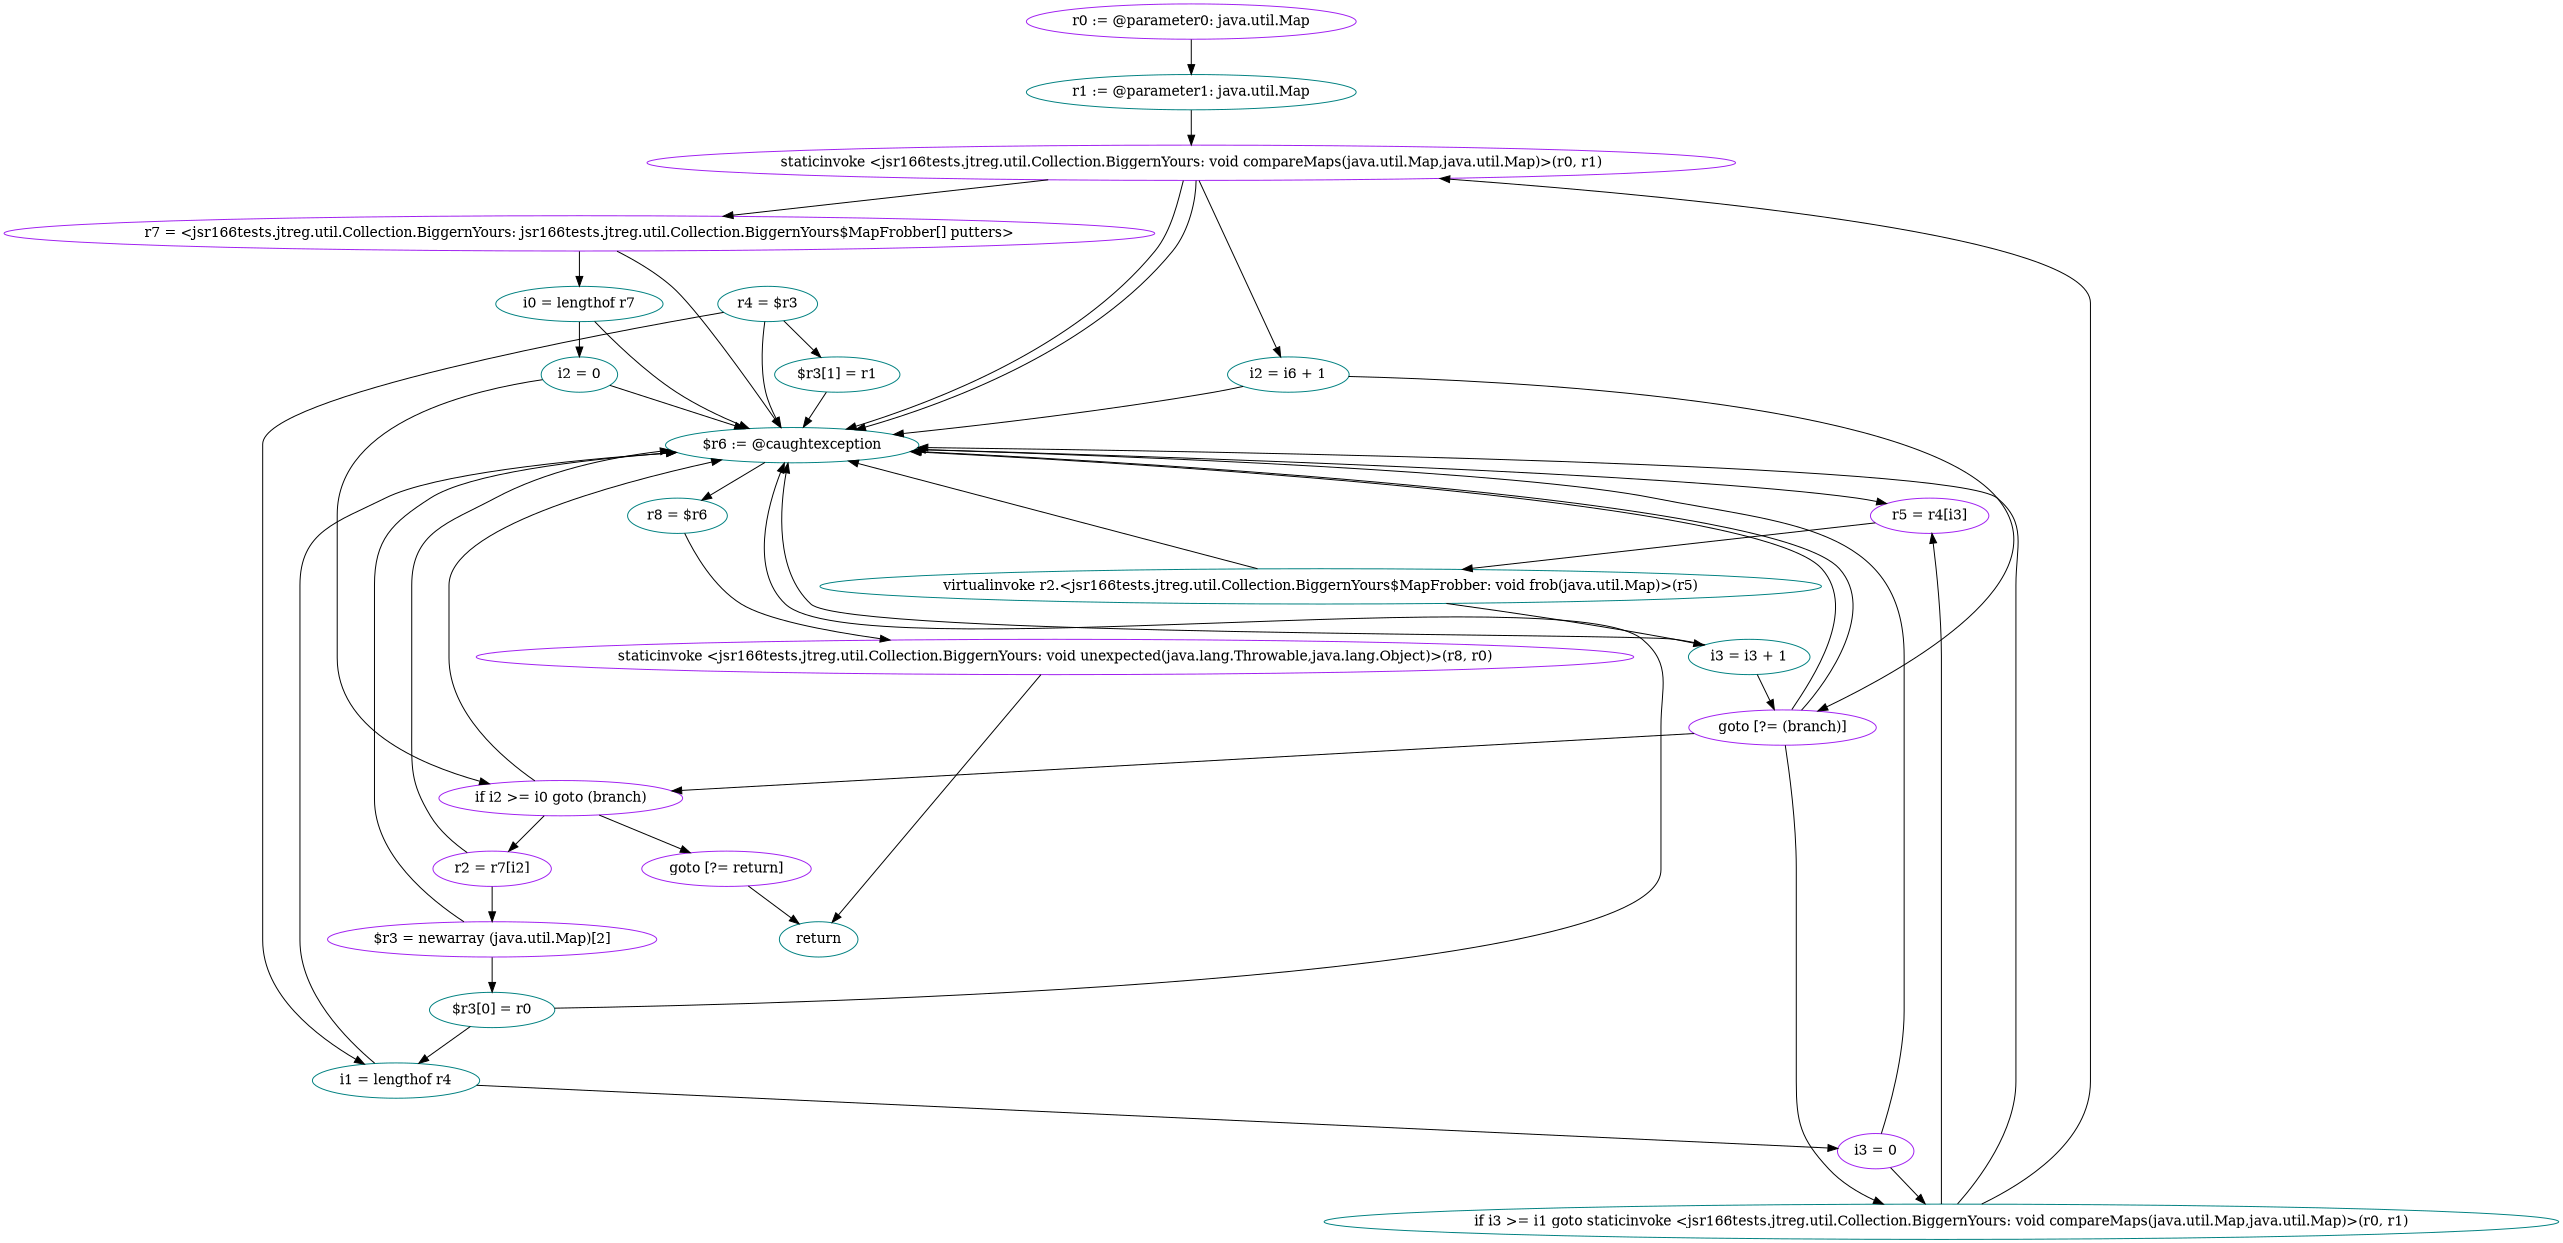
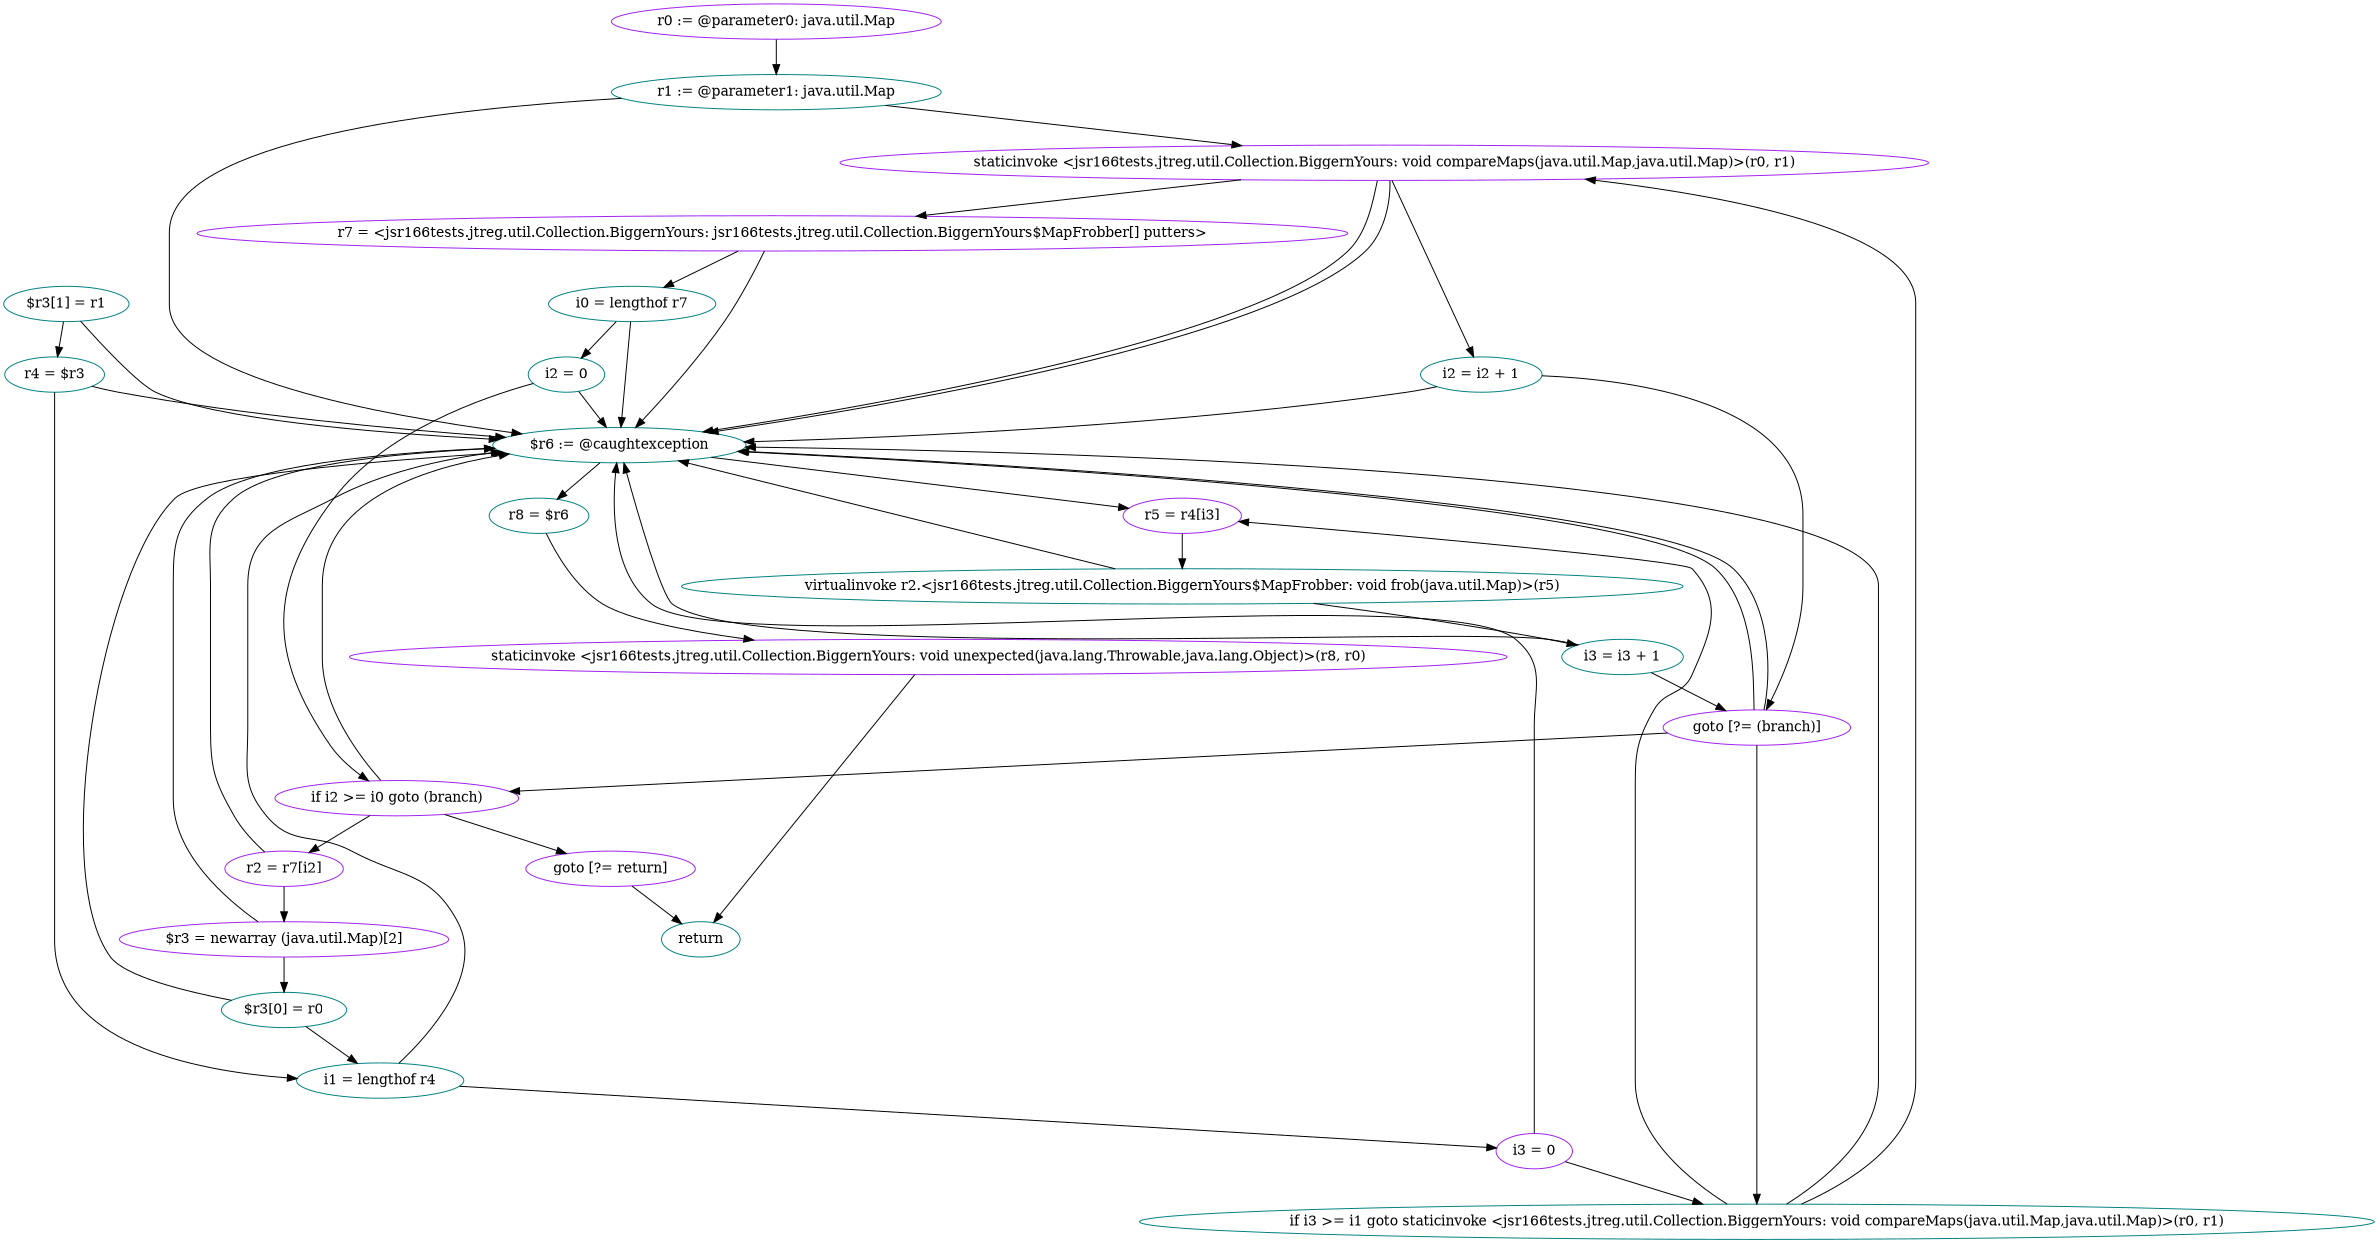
edge "r1 := @parameter1: java.util.Map" -> "$r6 := @caughtexception": added
edge "r4 = $r3" -> "$r3[1] = r1": reversed
node "i2 = i6 + 1": label "i2 = i6 + 1" -> "i2 = i2 + 1"
